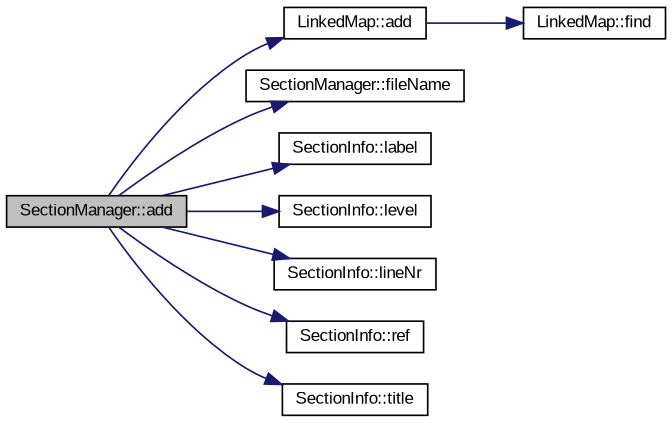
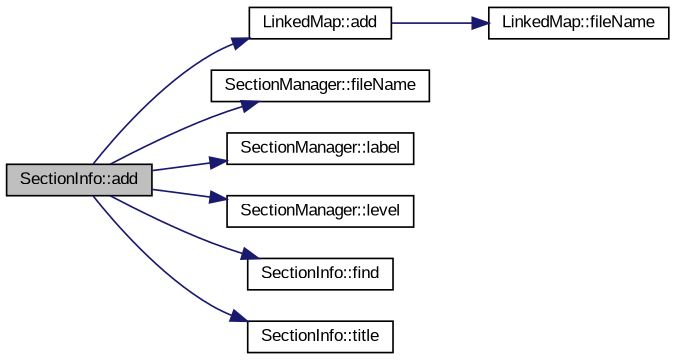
node "LinkedMap::find": label "LinkedMap::find" -> "LinkedMap::fileName"
node "SectionInfo::label": label "SectionInfo::label" -> "SectionManager::label"
node "SectionManager::add": label "SectionManager::add" -> "SectionInfo::add"
node "SectionInfo::level": label "SectionInfo::level" -> "SectionManager::level"
node "SectionInfo::lineNr": removed
node "SectionInfo::ref": label "SectionInfo::ref" -> "SectionInfo::find"
